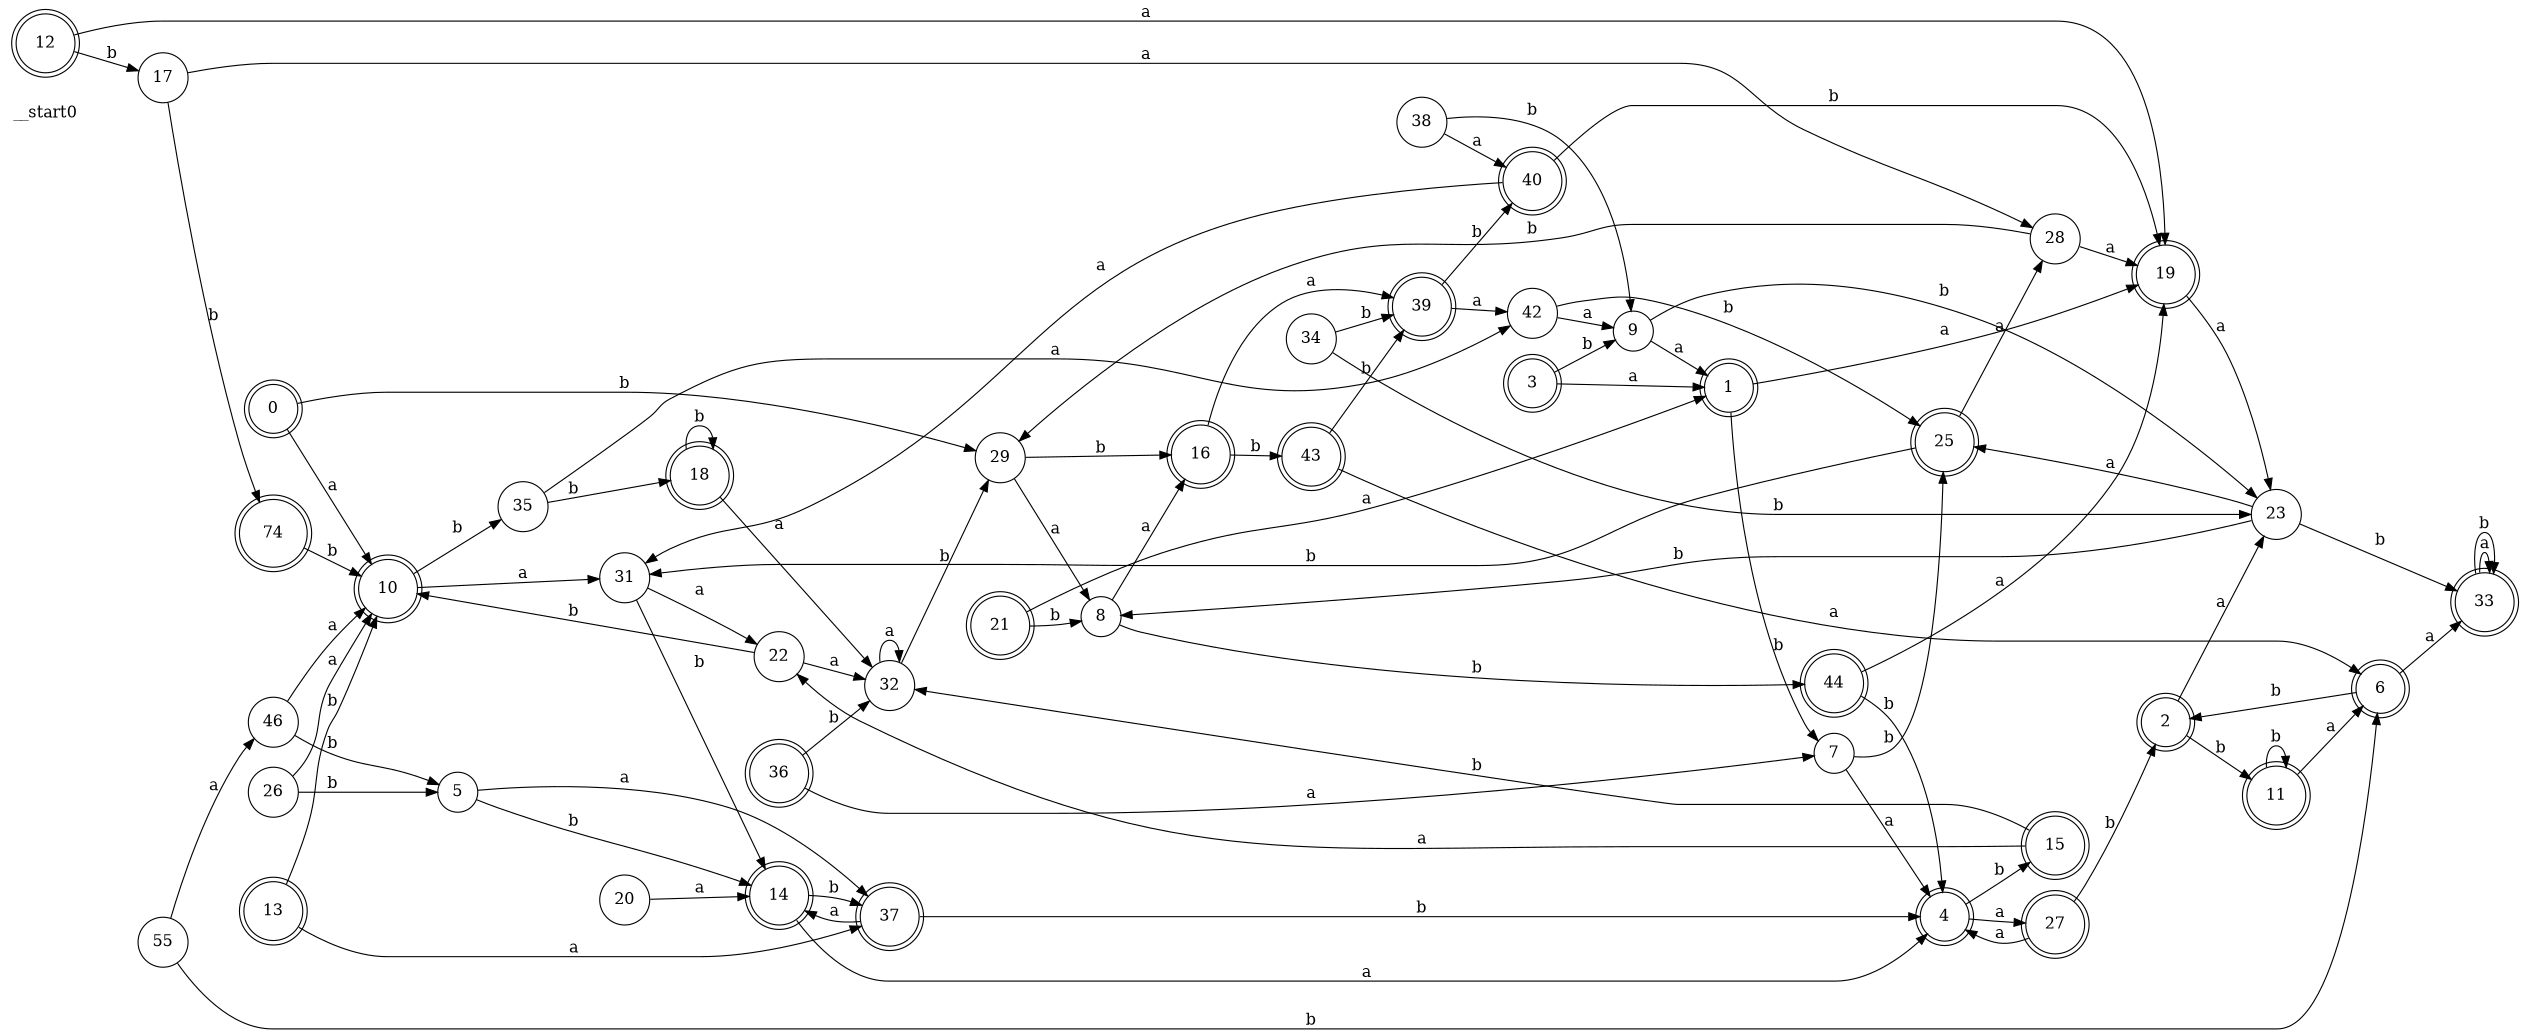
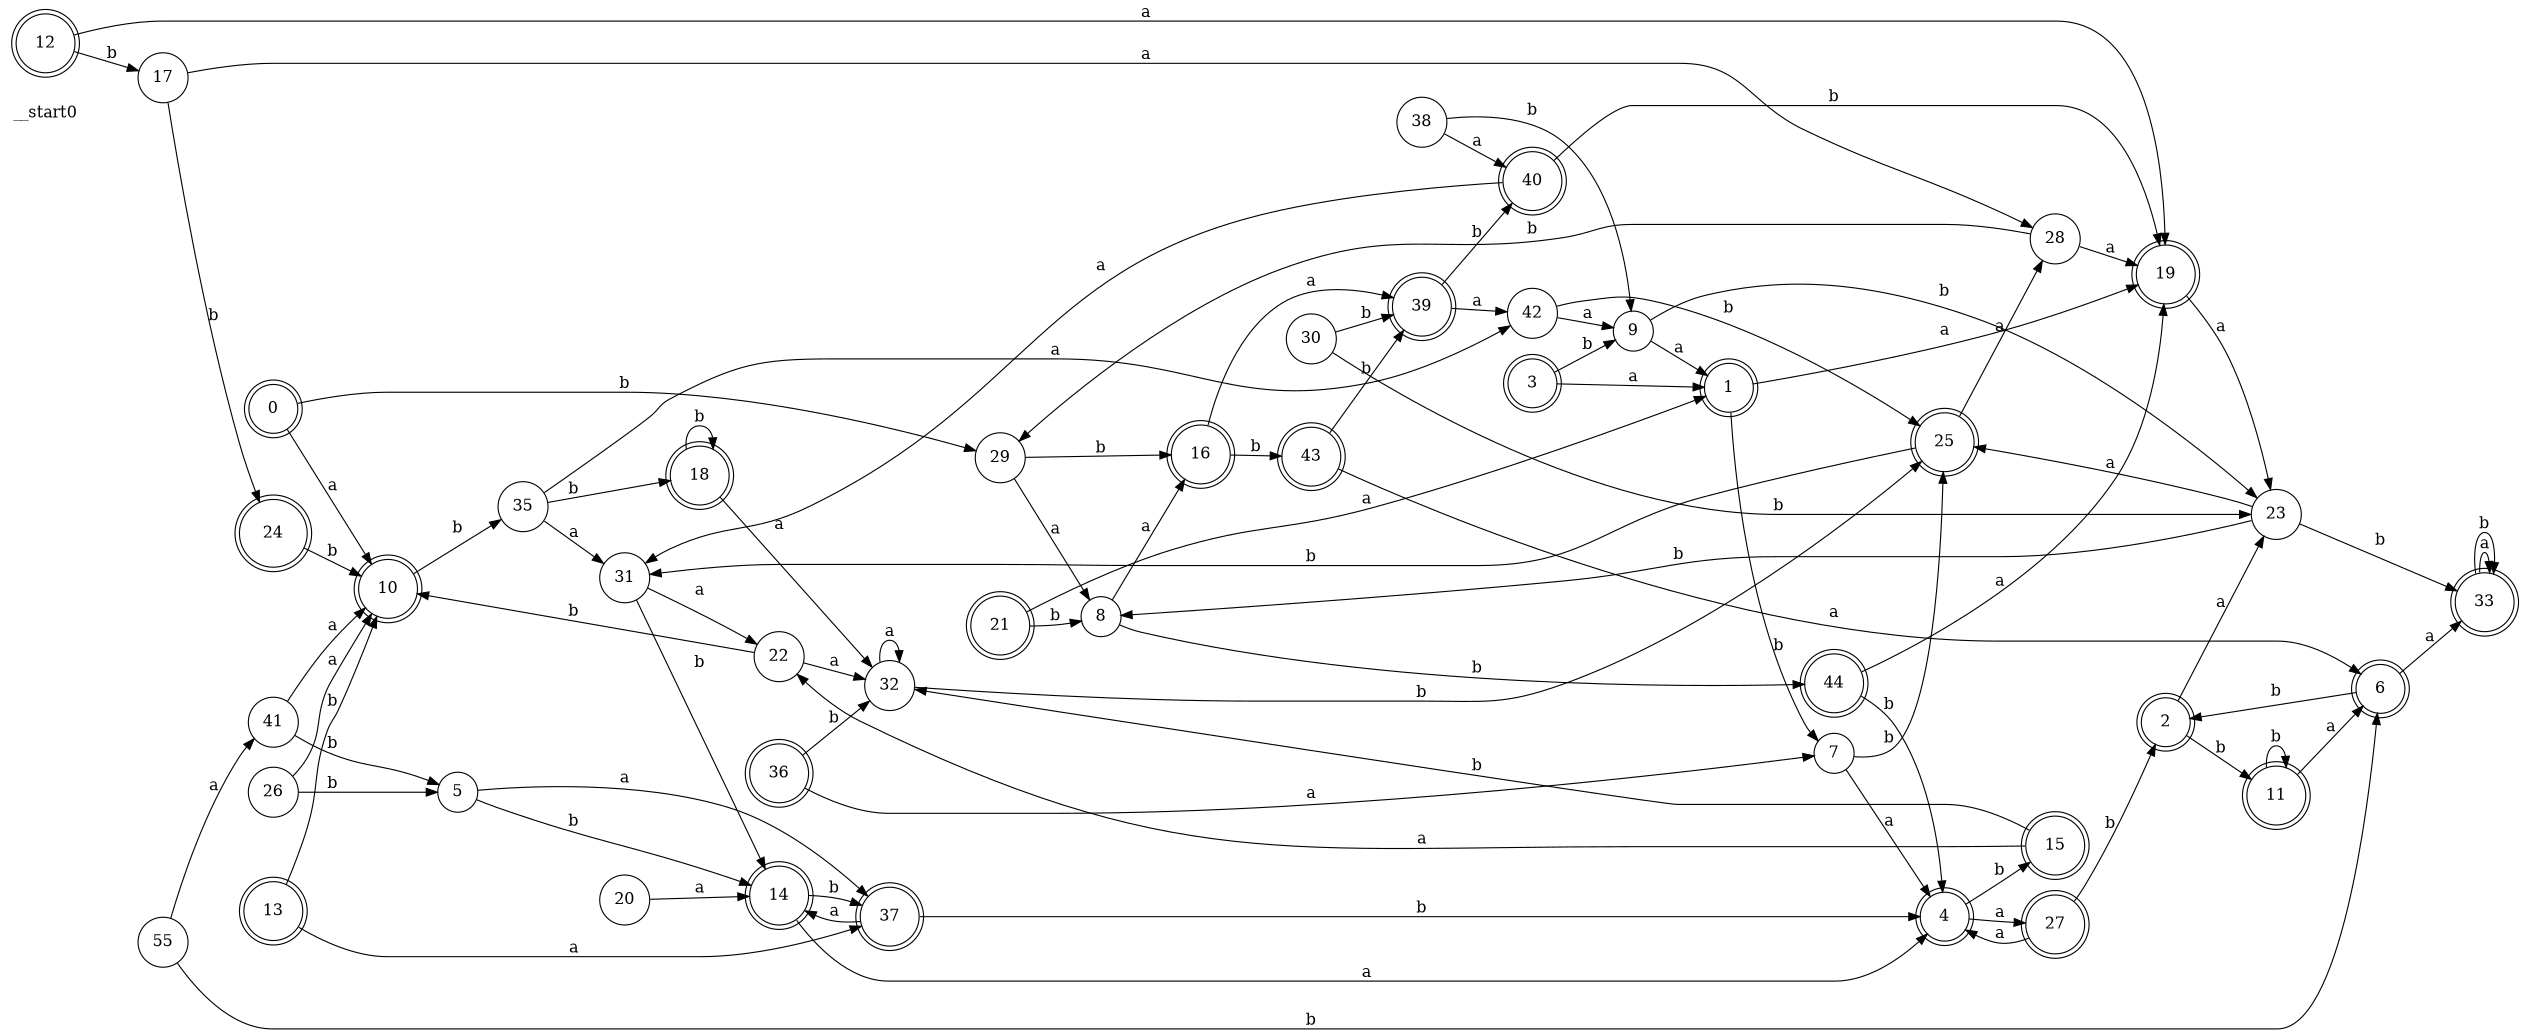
node "34": label "34" -> "30"
node "74": label "74" -> "24"
edge "32" -> "29": now "32" -> "25"
edge "10" -> "31": now "35" -> "31"
node "46": label "46" -> "41"
